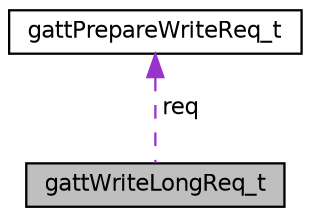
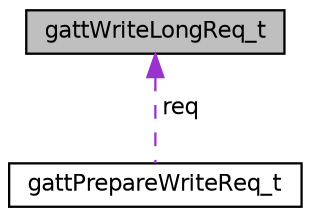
edge "gattWriteLongReq_t" -> "gattPrepareWriteReq_t": reversed
